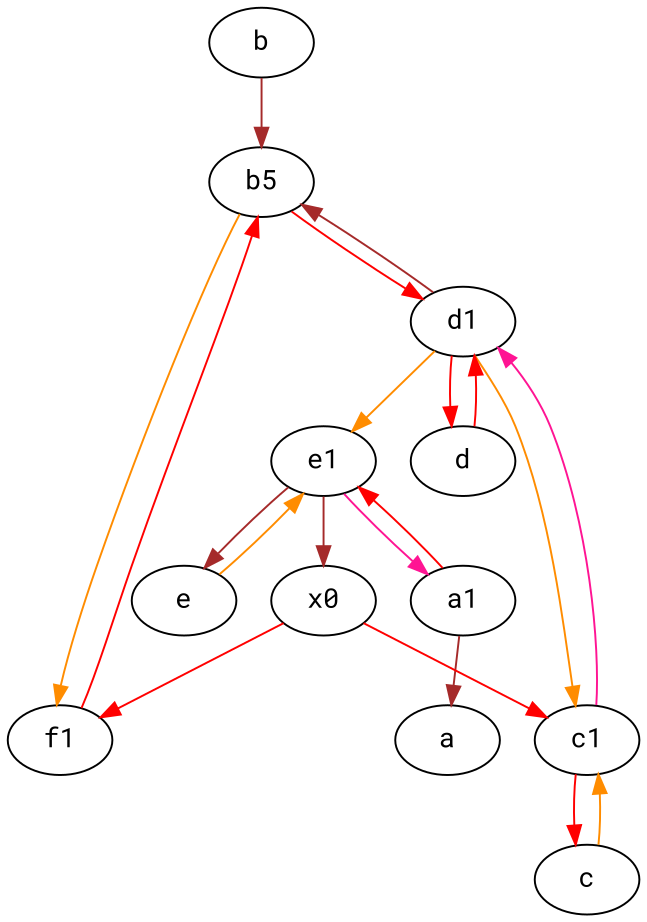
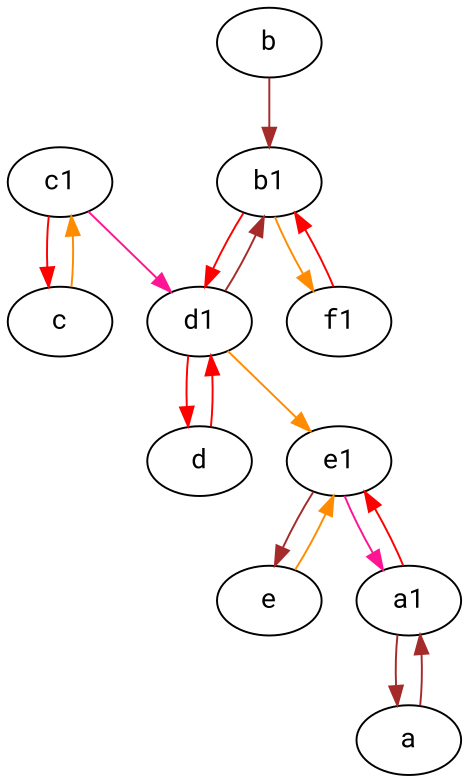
node "b5": label "b5" -> "b1"
edge "d1" -> "c1": removed
node "x0": removed
edge "a" -> "a1": added
